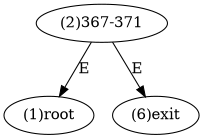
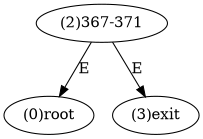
node "(1)root": label "(1)root" -> "(0)root"
node "(6)exit": label "(6)exit" -> "(3)exit"
